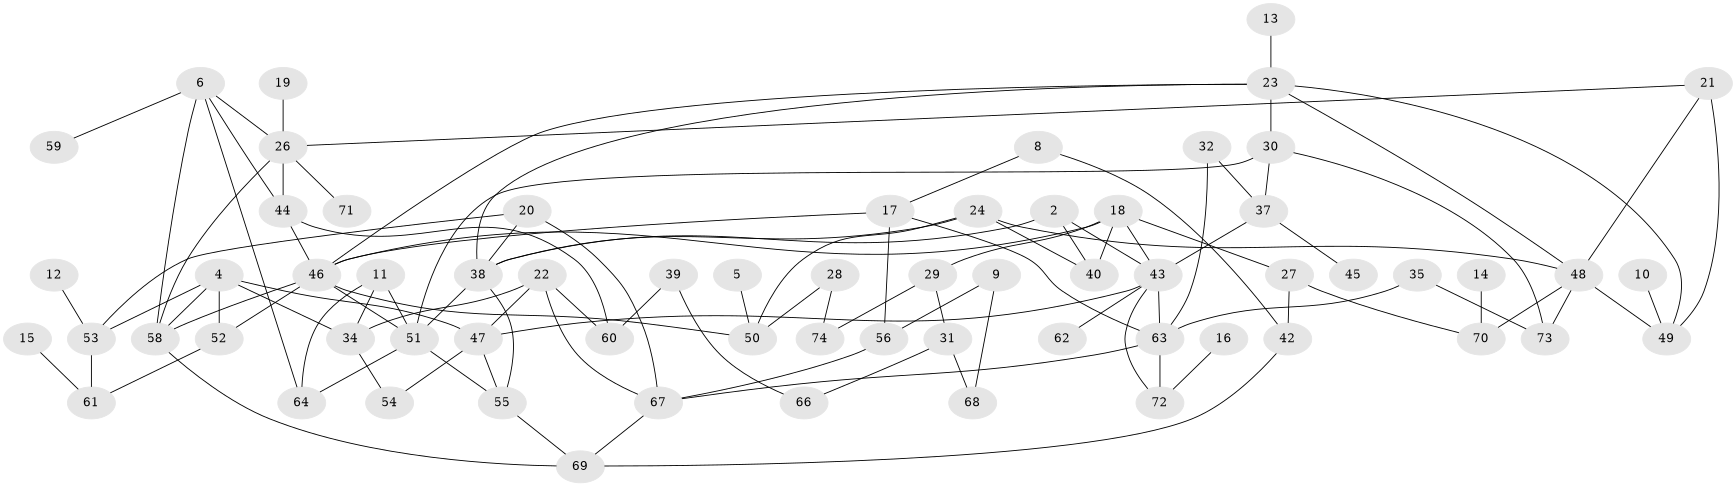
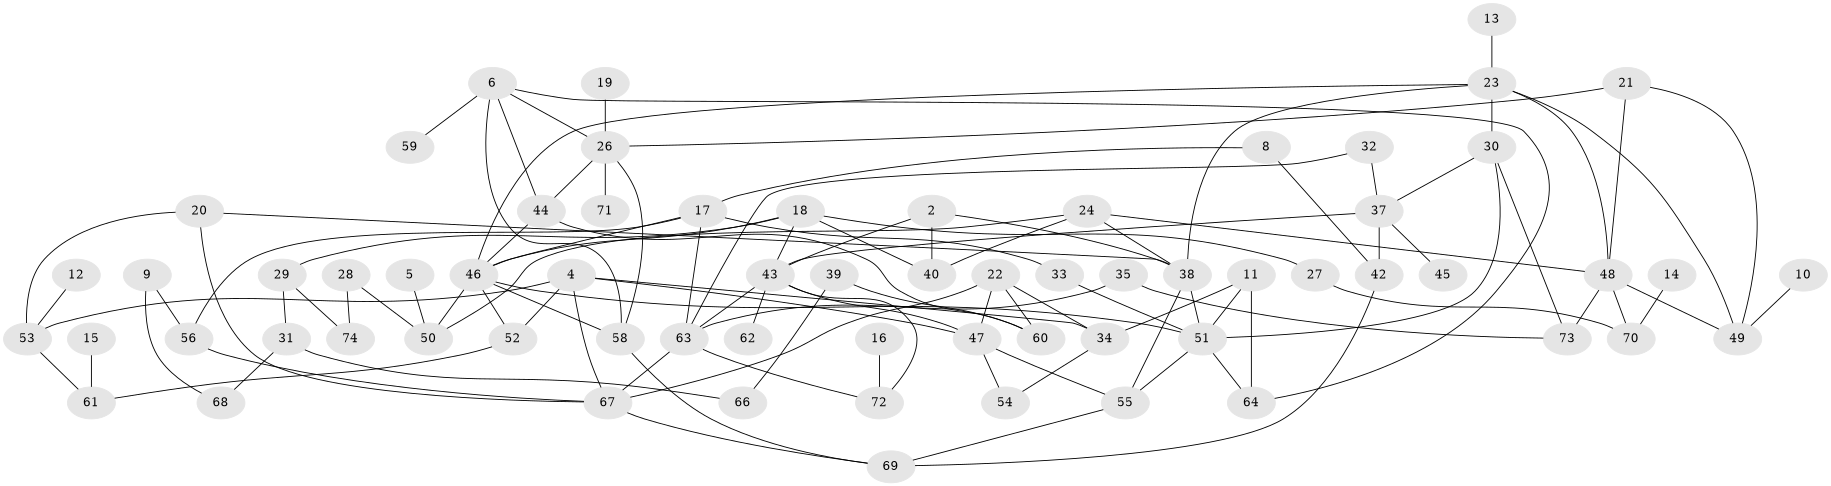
node "33": added
edge "27" -- "42": now "37" -- "42"
edge "4" -- "58": now "4" -- "67"
